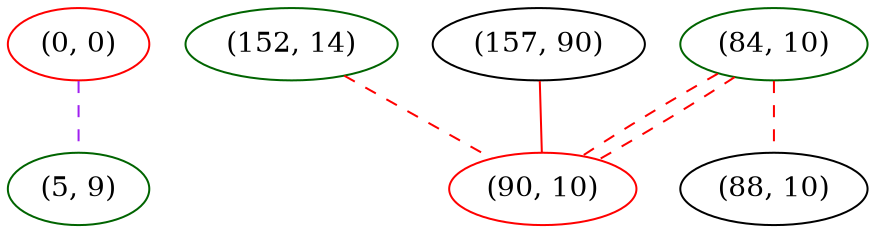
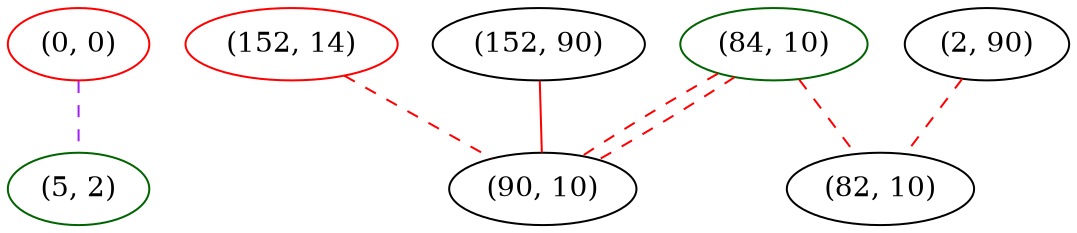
node "(152, 14)": color darkgreen -> red
node "(157, 90)": label "(157, 90)" -> "(152, 90)"
node "(2, 90)": added
node "(5, 9)": label "(5, 9)" -> "(5, 2)"
node "(90, 10)": color red -> black
node "(88, 10)": label "(88, 10)" -> "(82, 10)"
